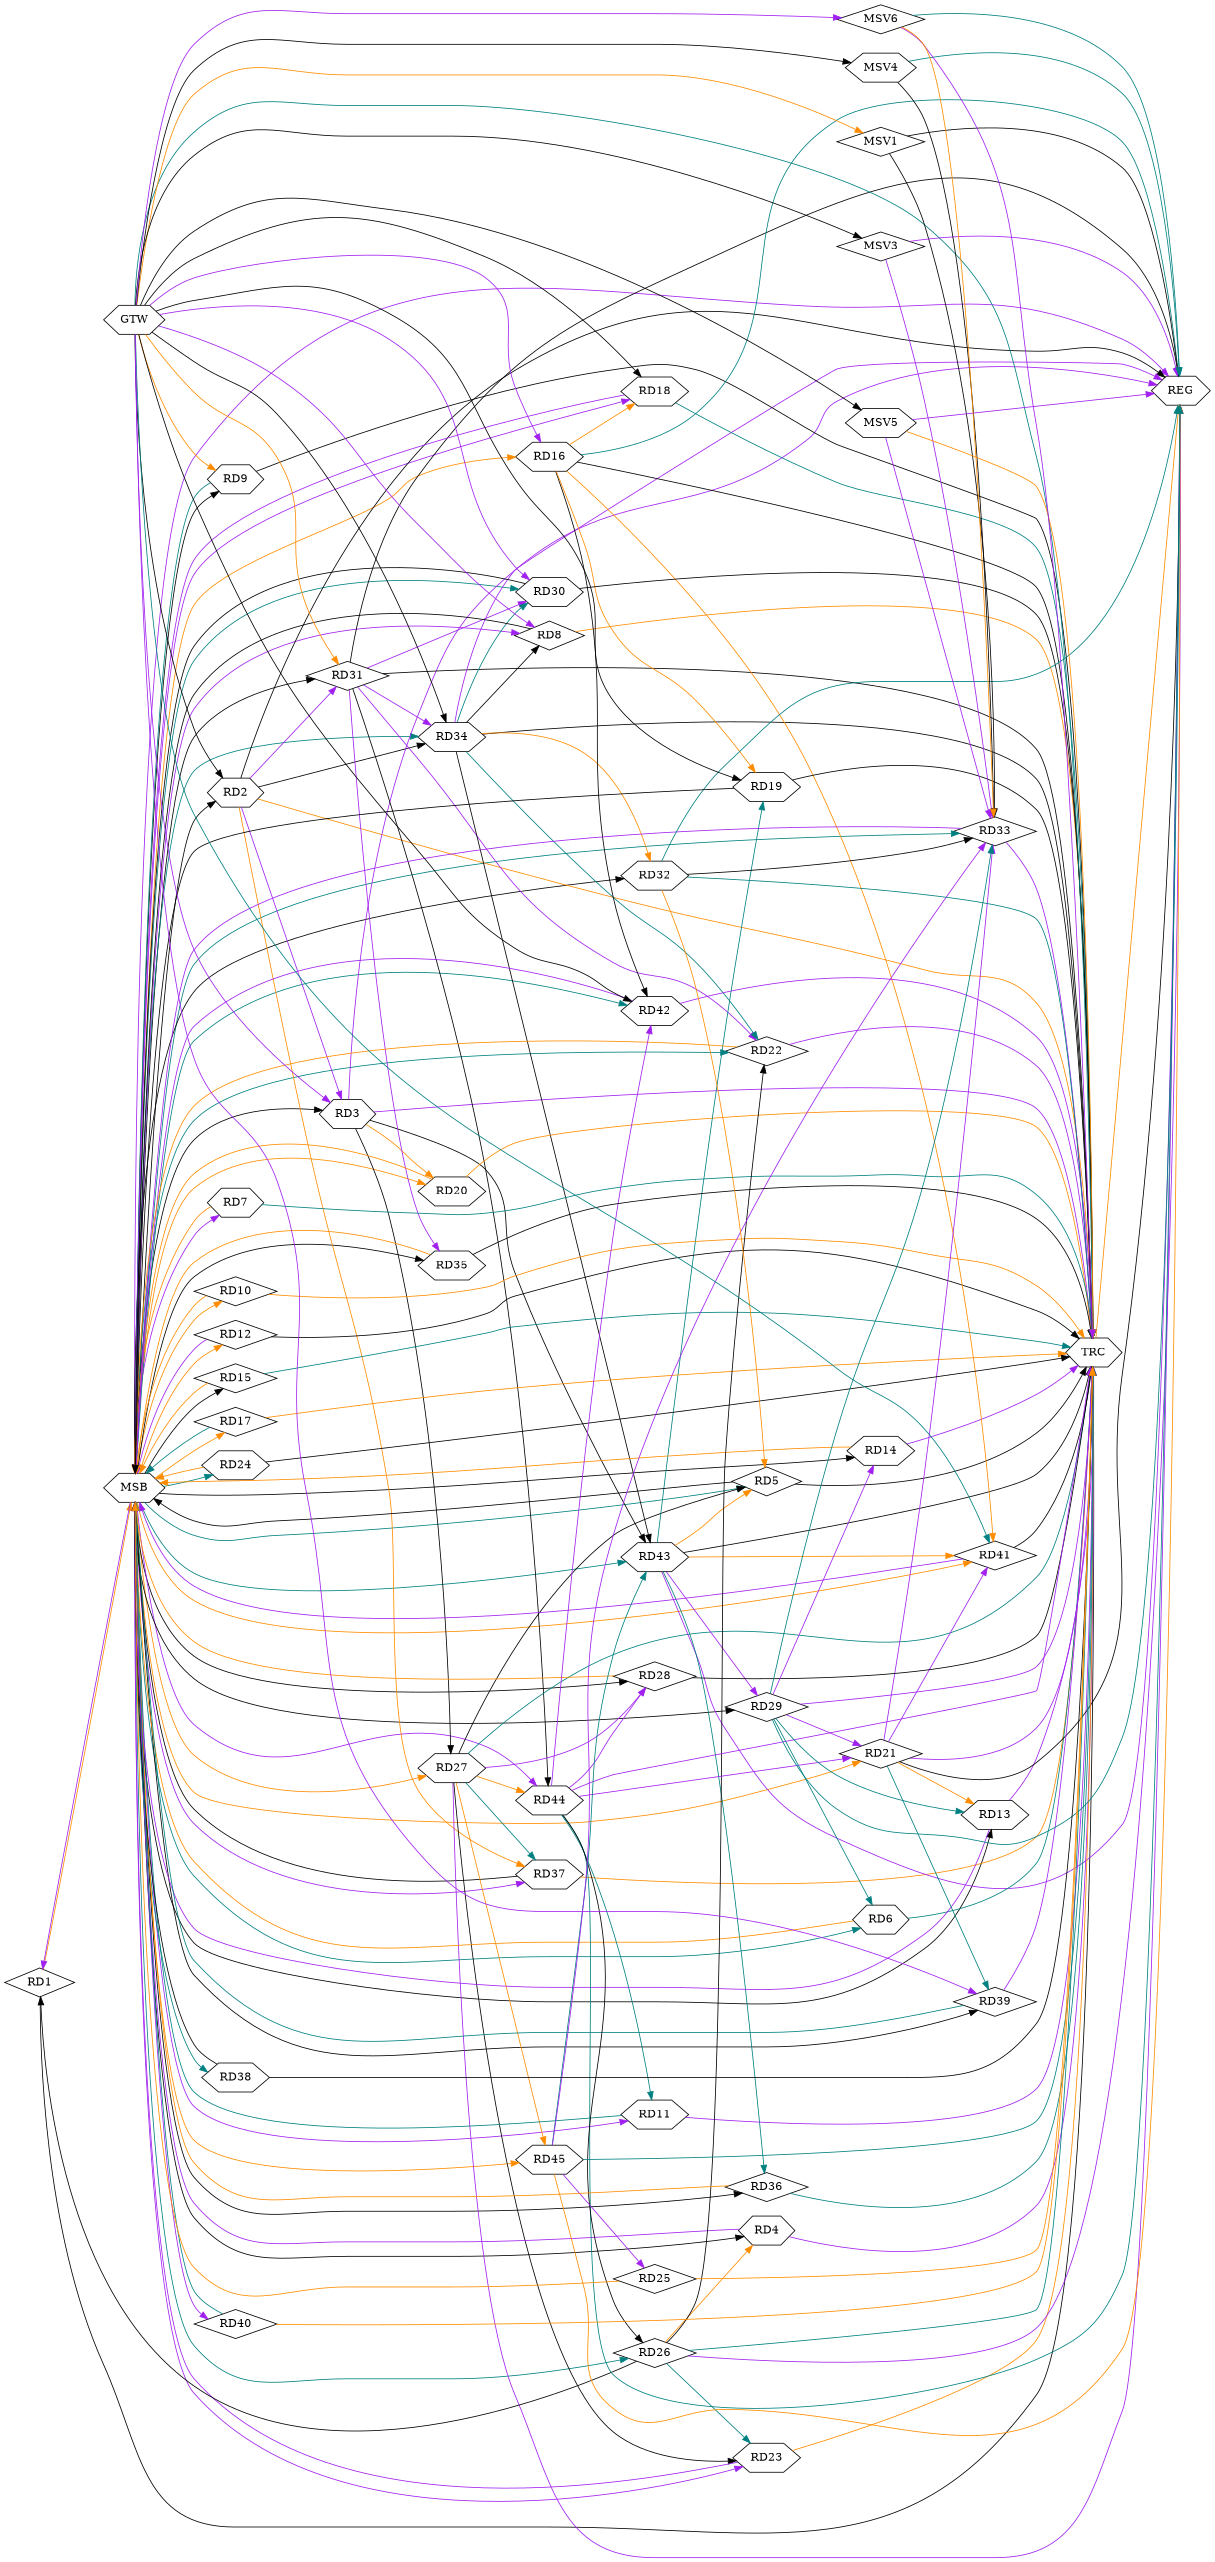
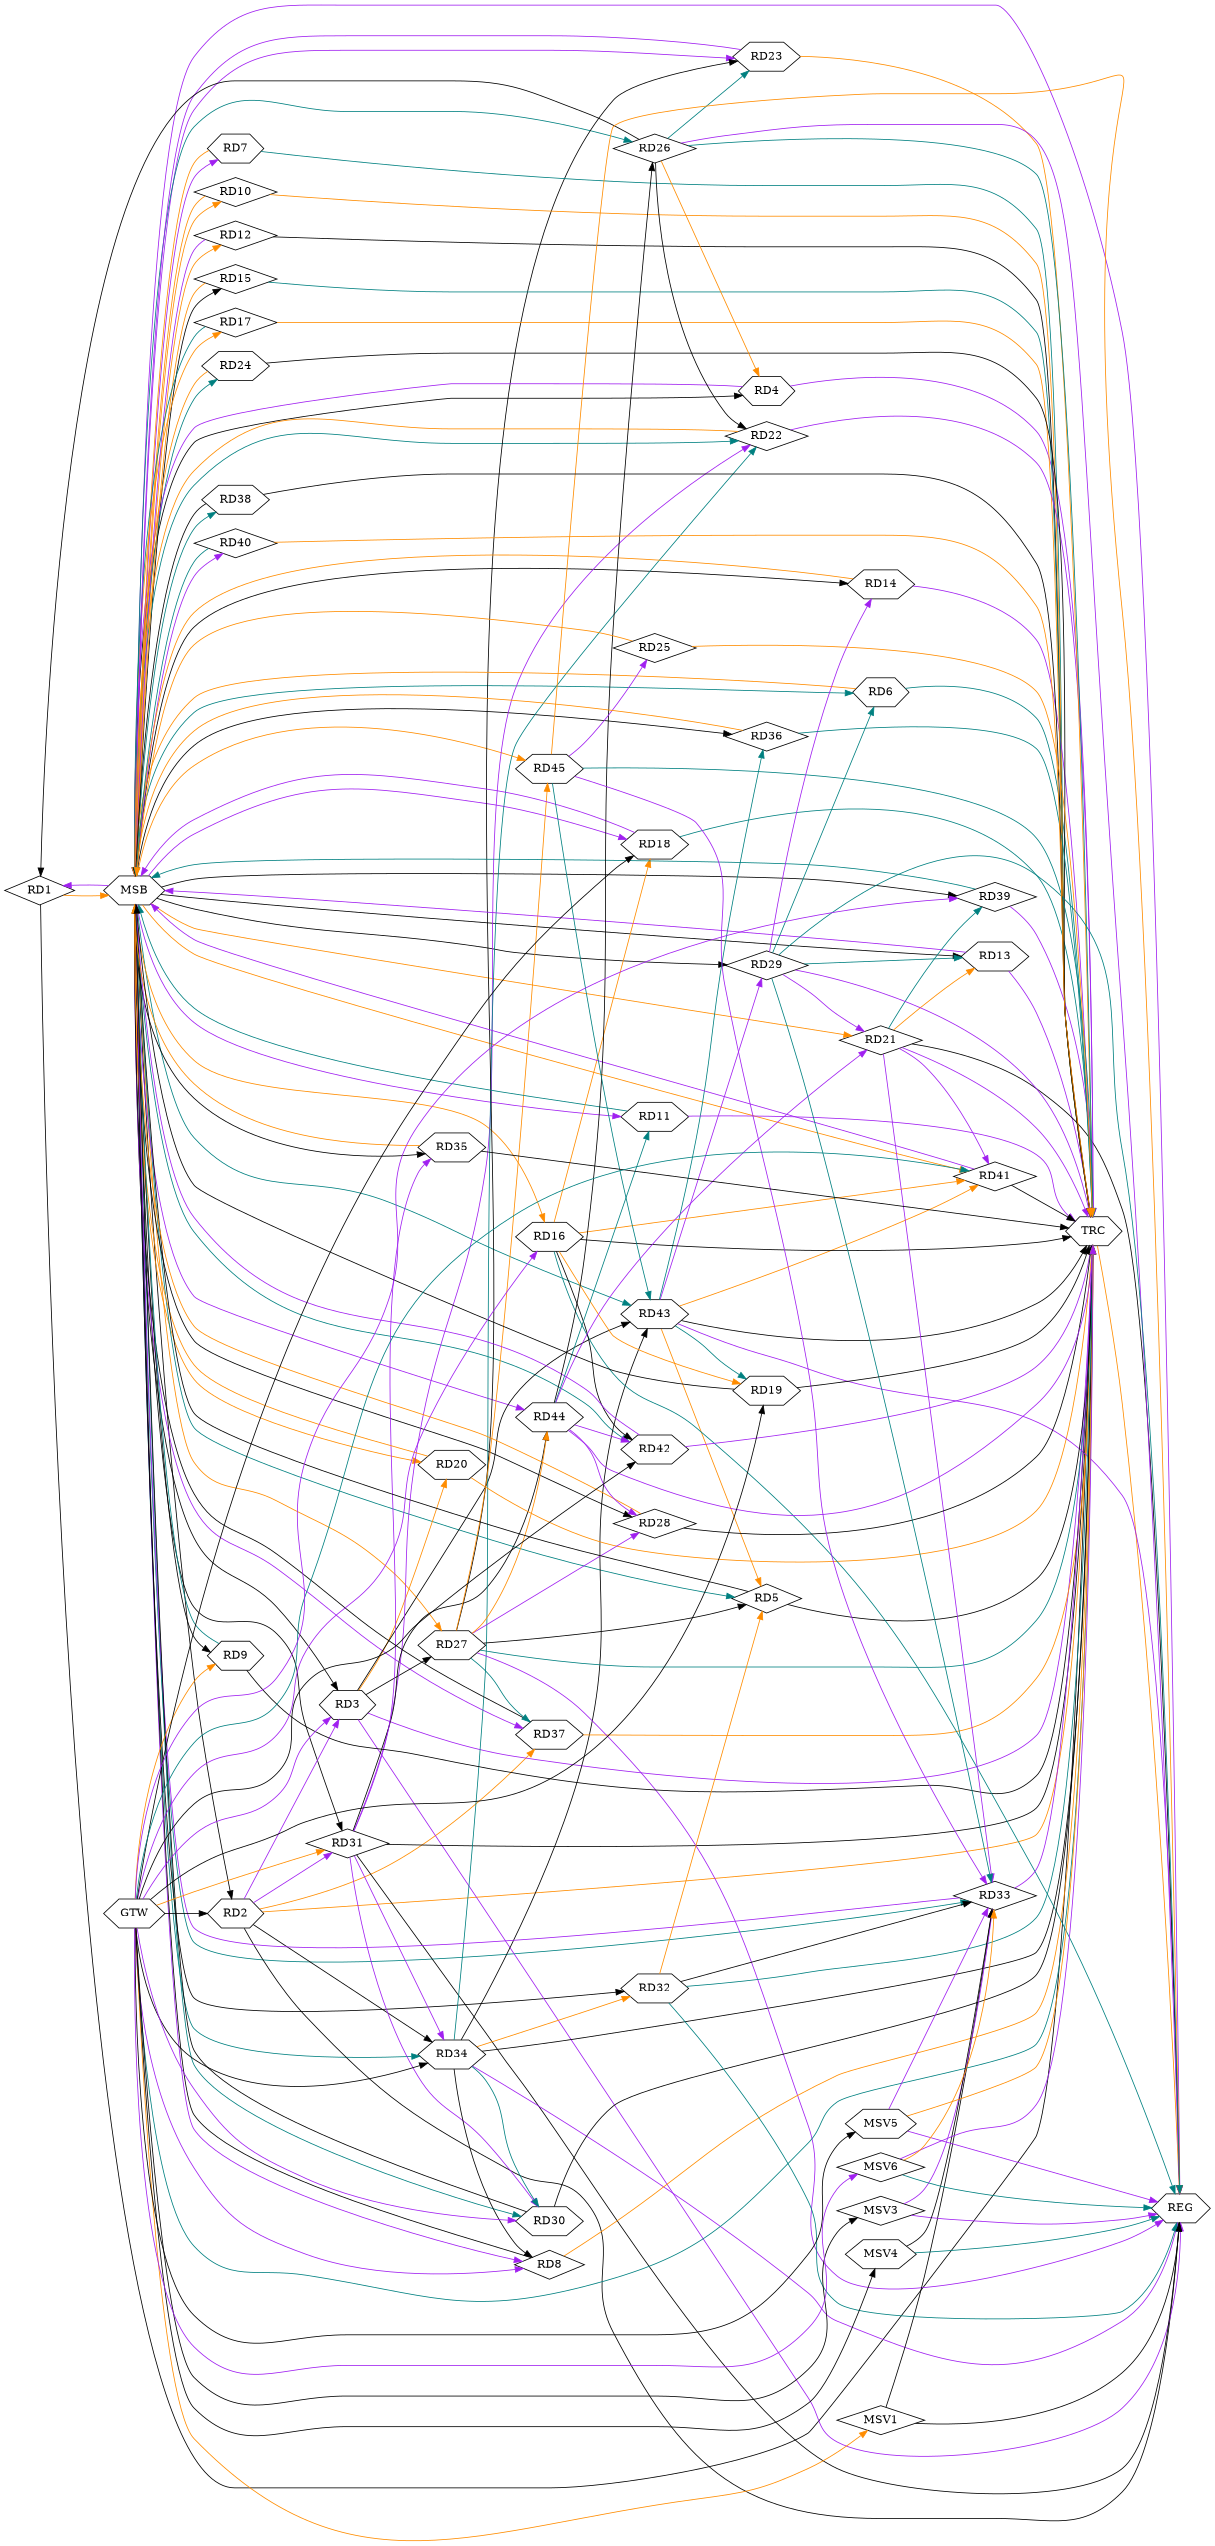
edge "RD44" -> "REG": removed
